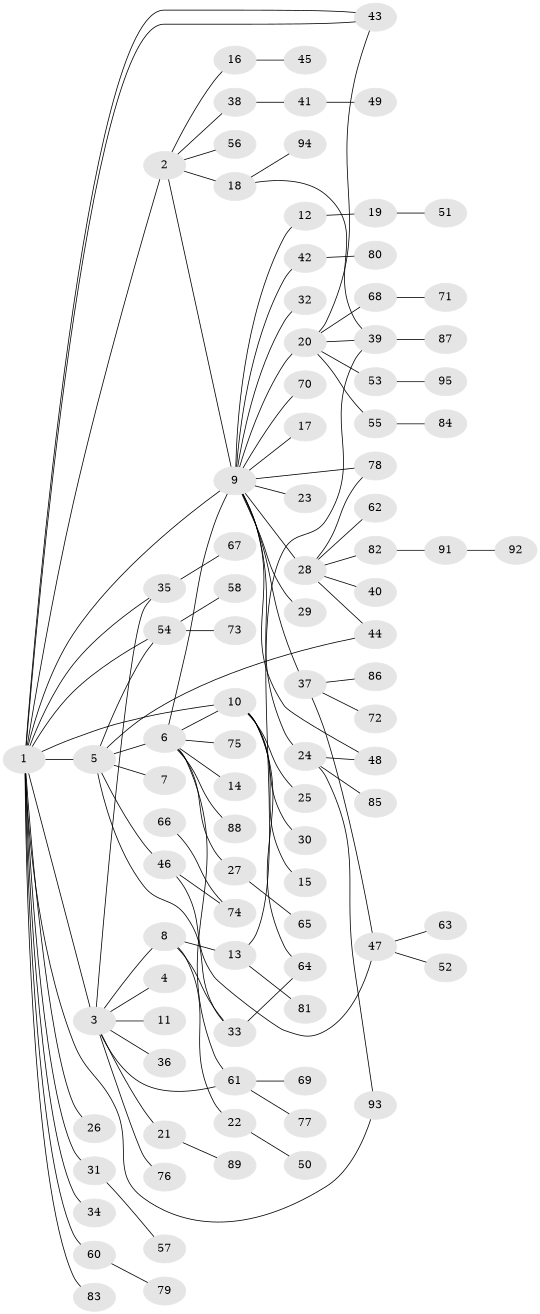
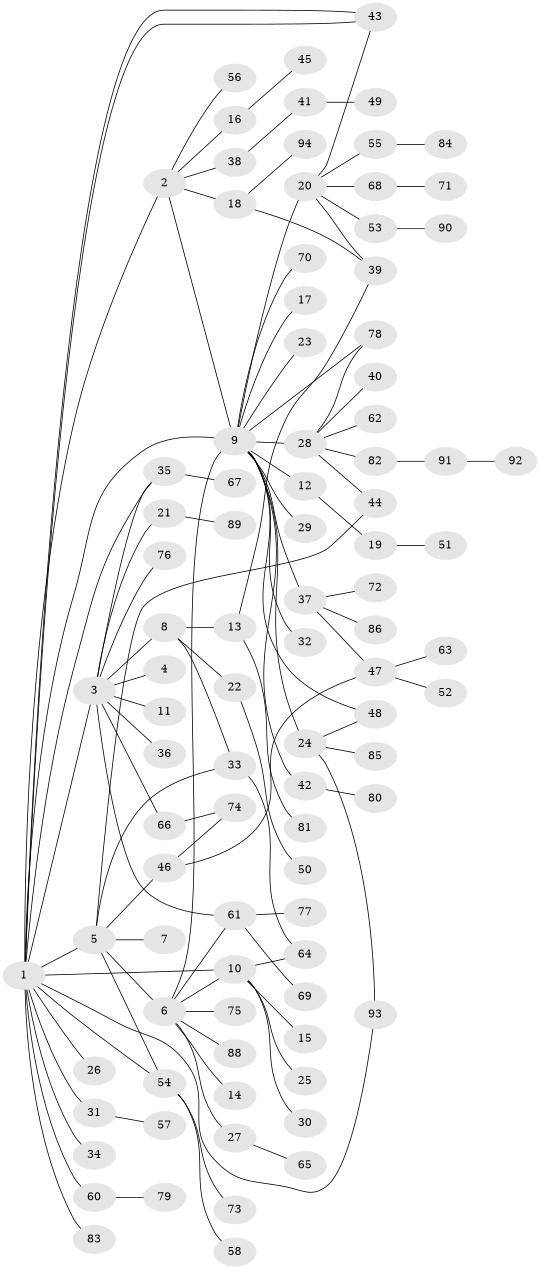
node "87": removed
node "95": label "95" -> "90"
edge "3" -- "66": added
